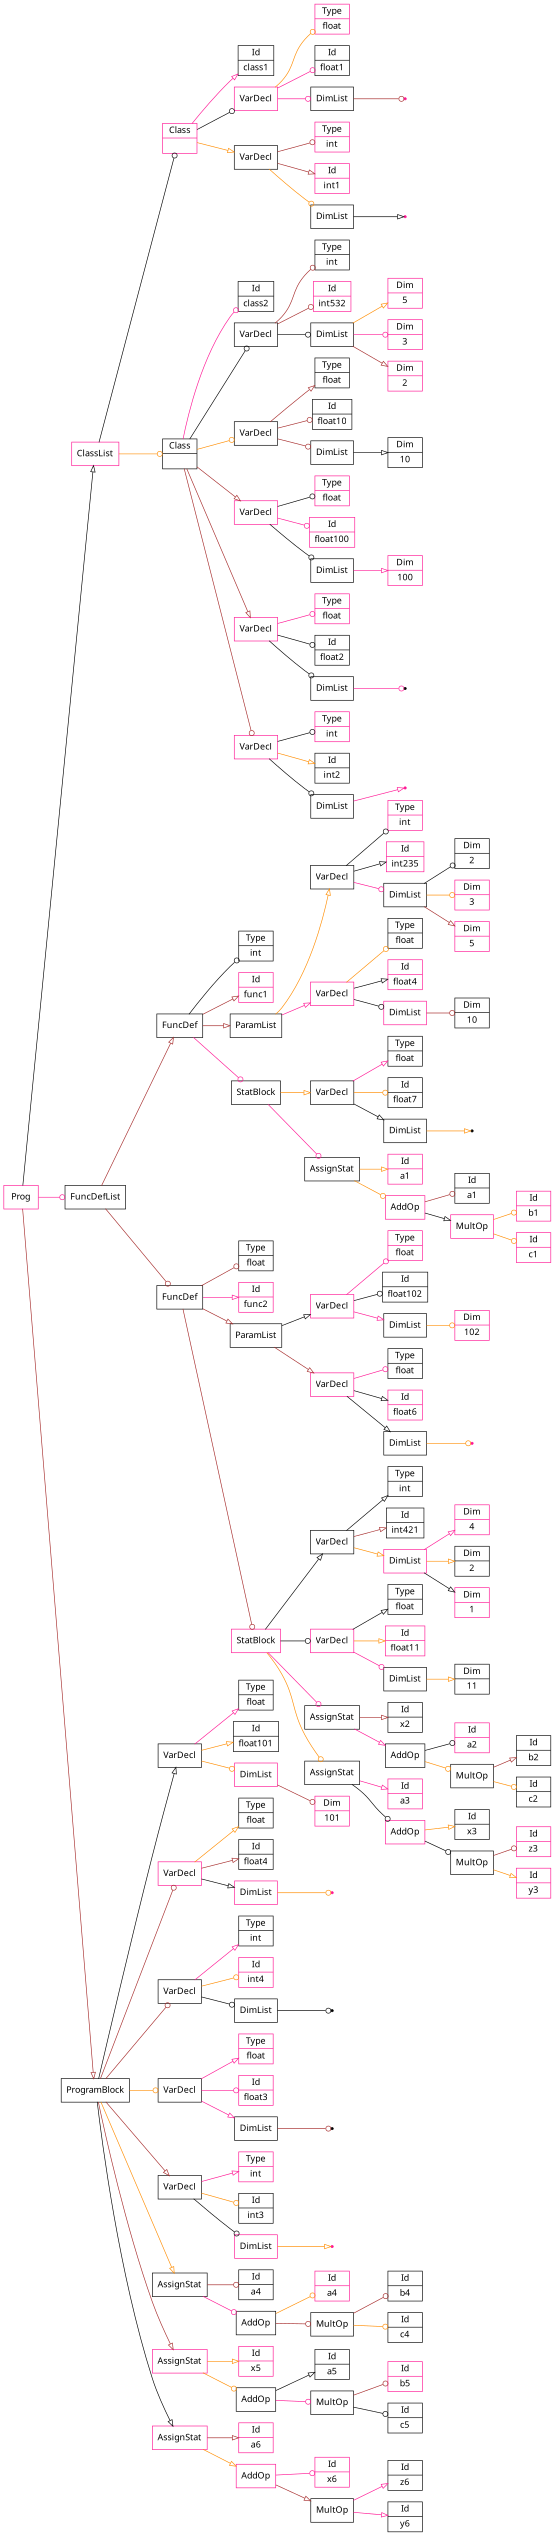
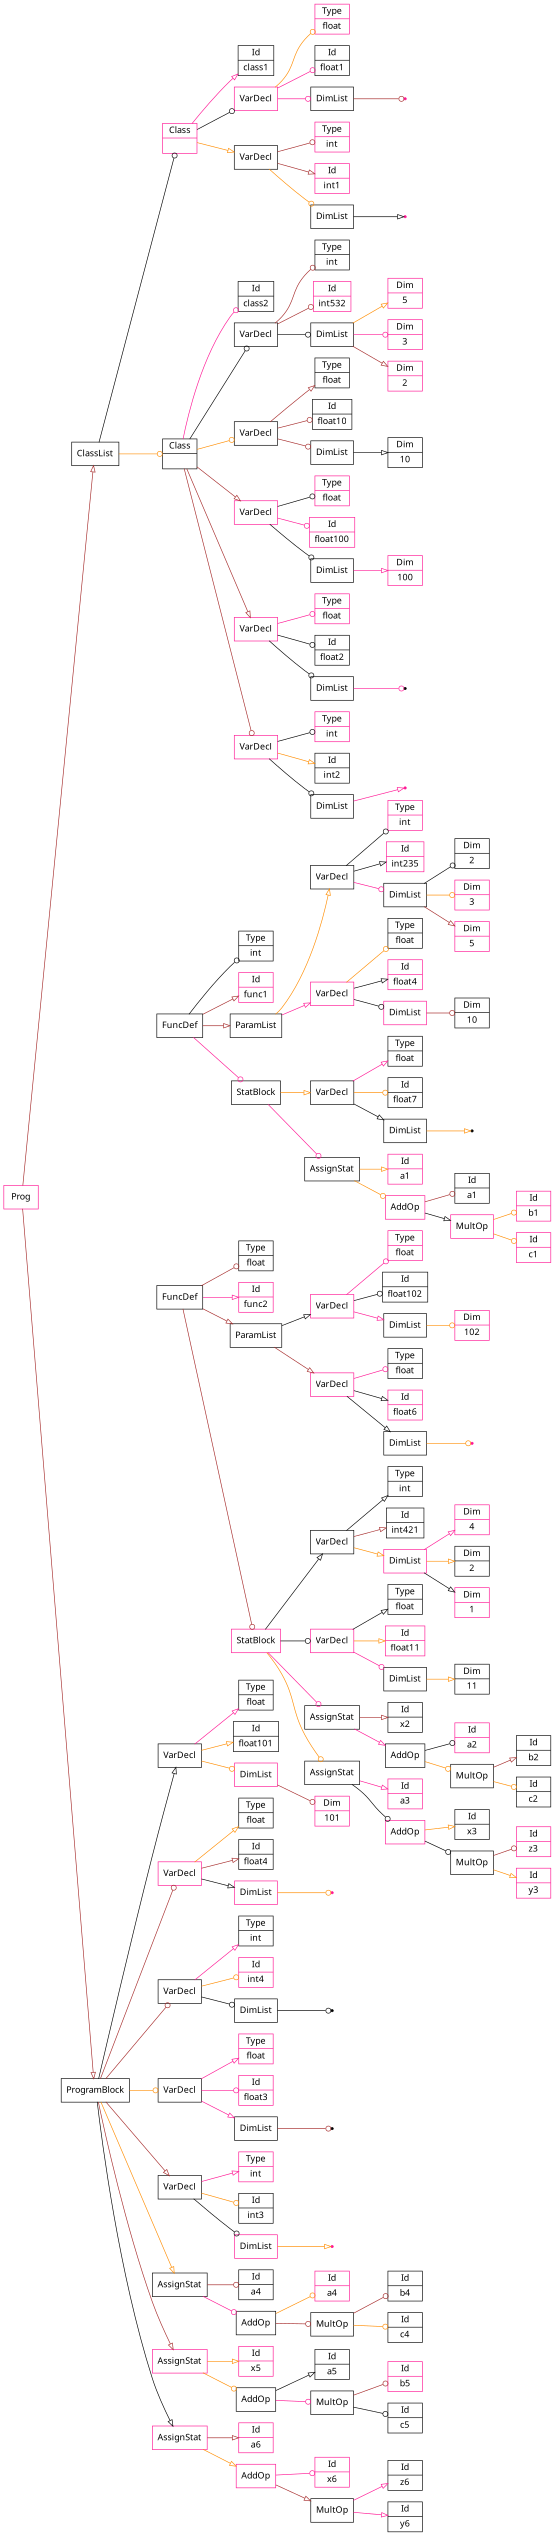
node "ClassList": color deeppink -> black
edge "Prog" -> "ClassList": color black -> brown
node "FuncDefList": removed
